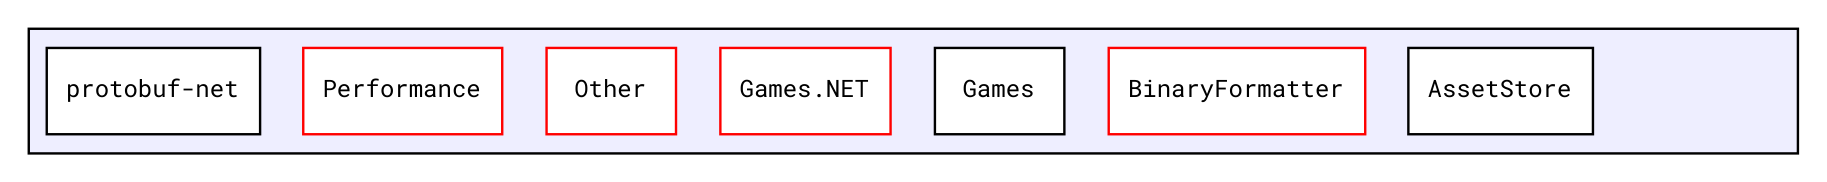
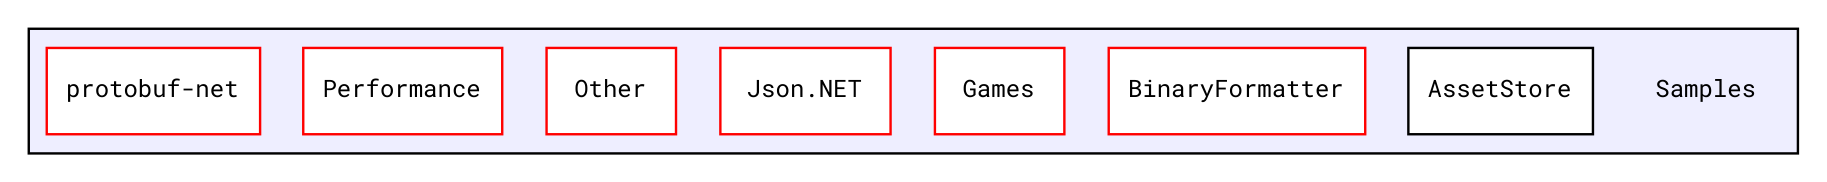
node "protobuf-net": color black -> red
node "Games.NET": label "Games.NET" -> "Json.NET"
node "Games": color black -> red
node "Samples": added
